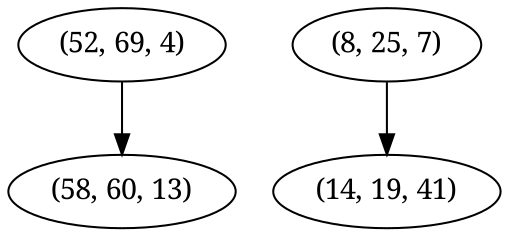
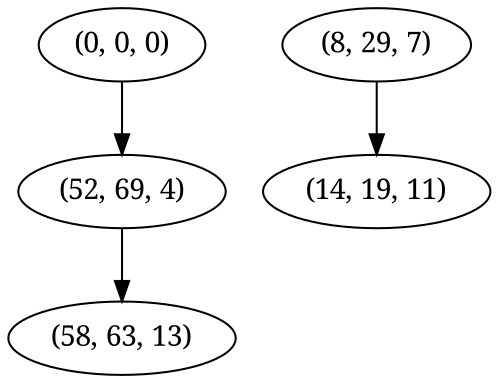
node "(0, 0, 0)": added
node "(8, 25, 7)": label "(8, 25, 7)" -> "(8, 29, 7)"
node "(58, 60, 13)": label "(58, 60, 13)" -> "(58, 63, 13)"
node "(14, 19, 41)": label "(14, 19, 41)" -> "(14, 19, 11)"
